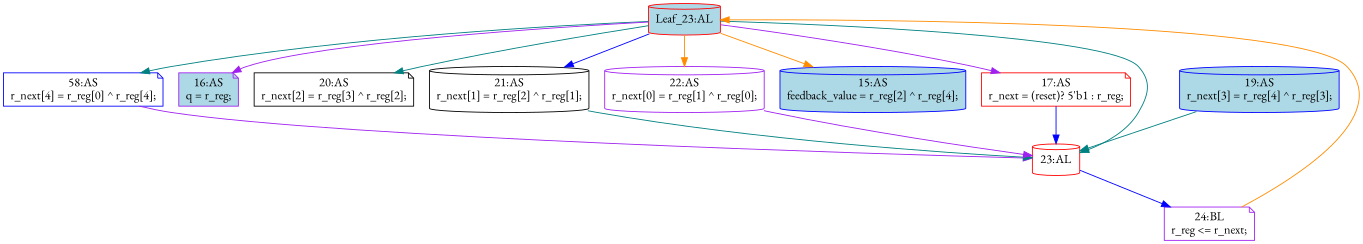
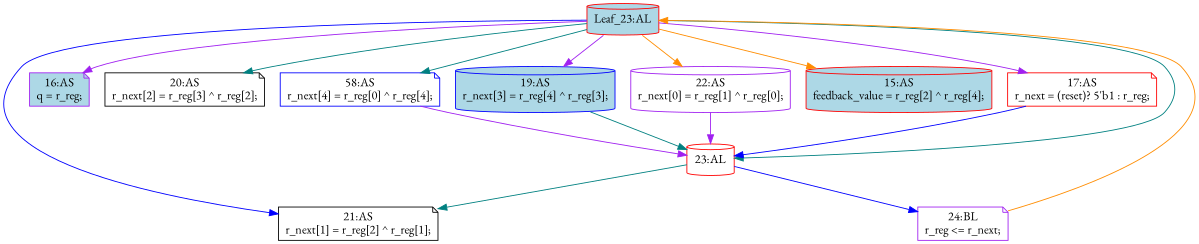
edge "Leaf_23:AL" -> "19:AS r_next[3] = r_reg[4] ^ r_reg[3];": added
node "21:AS r_next[1] = r_reg[2] ^ r_reg[1];": shape cylinder -> note
node "15:AS feedback_value = r_reg[2] ^ r_reg[4];": color blue -> red
edge "21:AS r_next[1] = r_reg[2] ^ r_reg[1];" -> "23:AL": reversed
